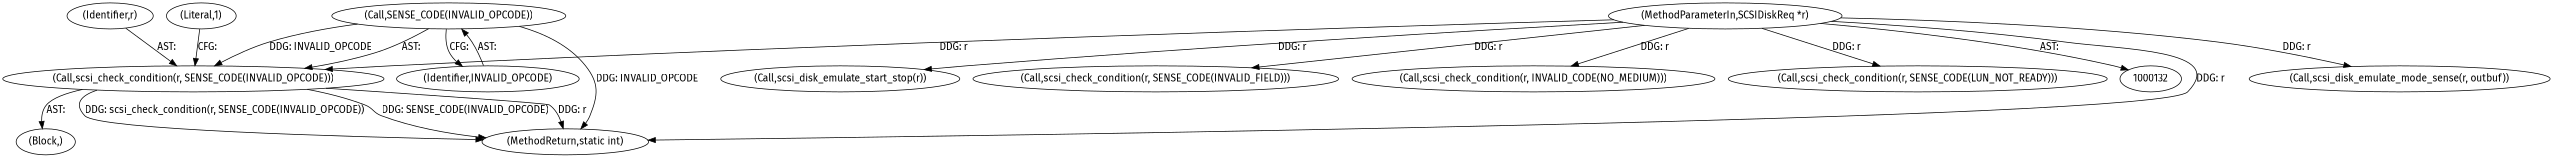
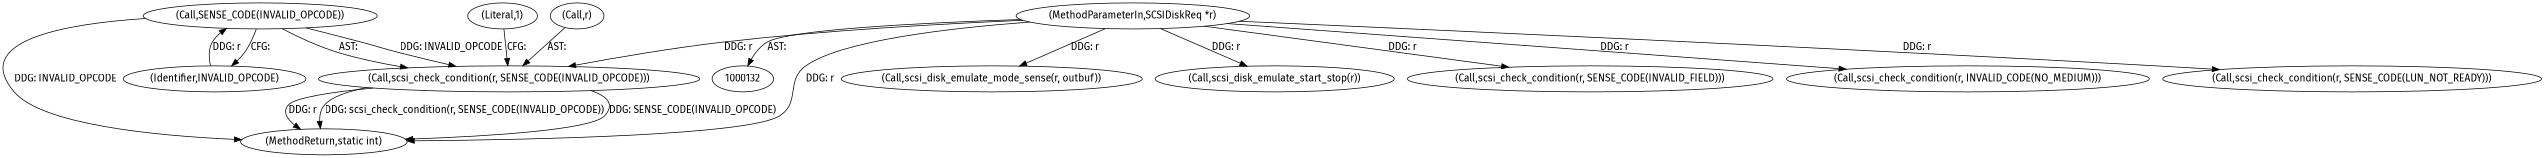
node "(Identifier,r)": label "(Identifier,r)" -> "(Call,r)"
edge "(Identifier,INVALID_OPCODE)" -> "(Call,SENSE_CODE(INVALID_OPCODE))": label "AST: " -> "DDG: r"
node "(Block,)": removed
